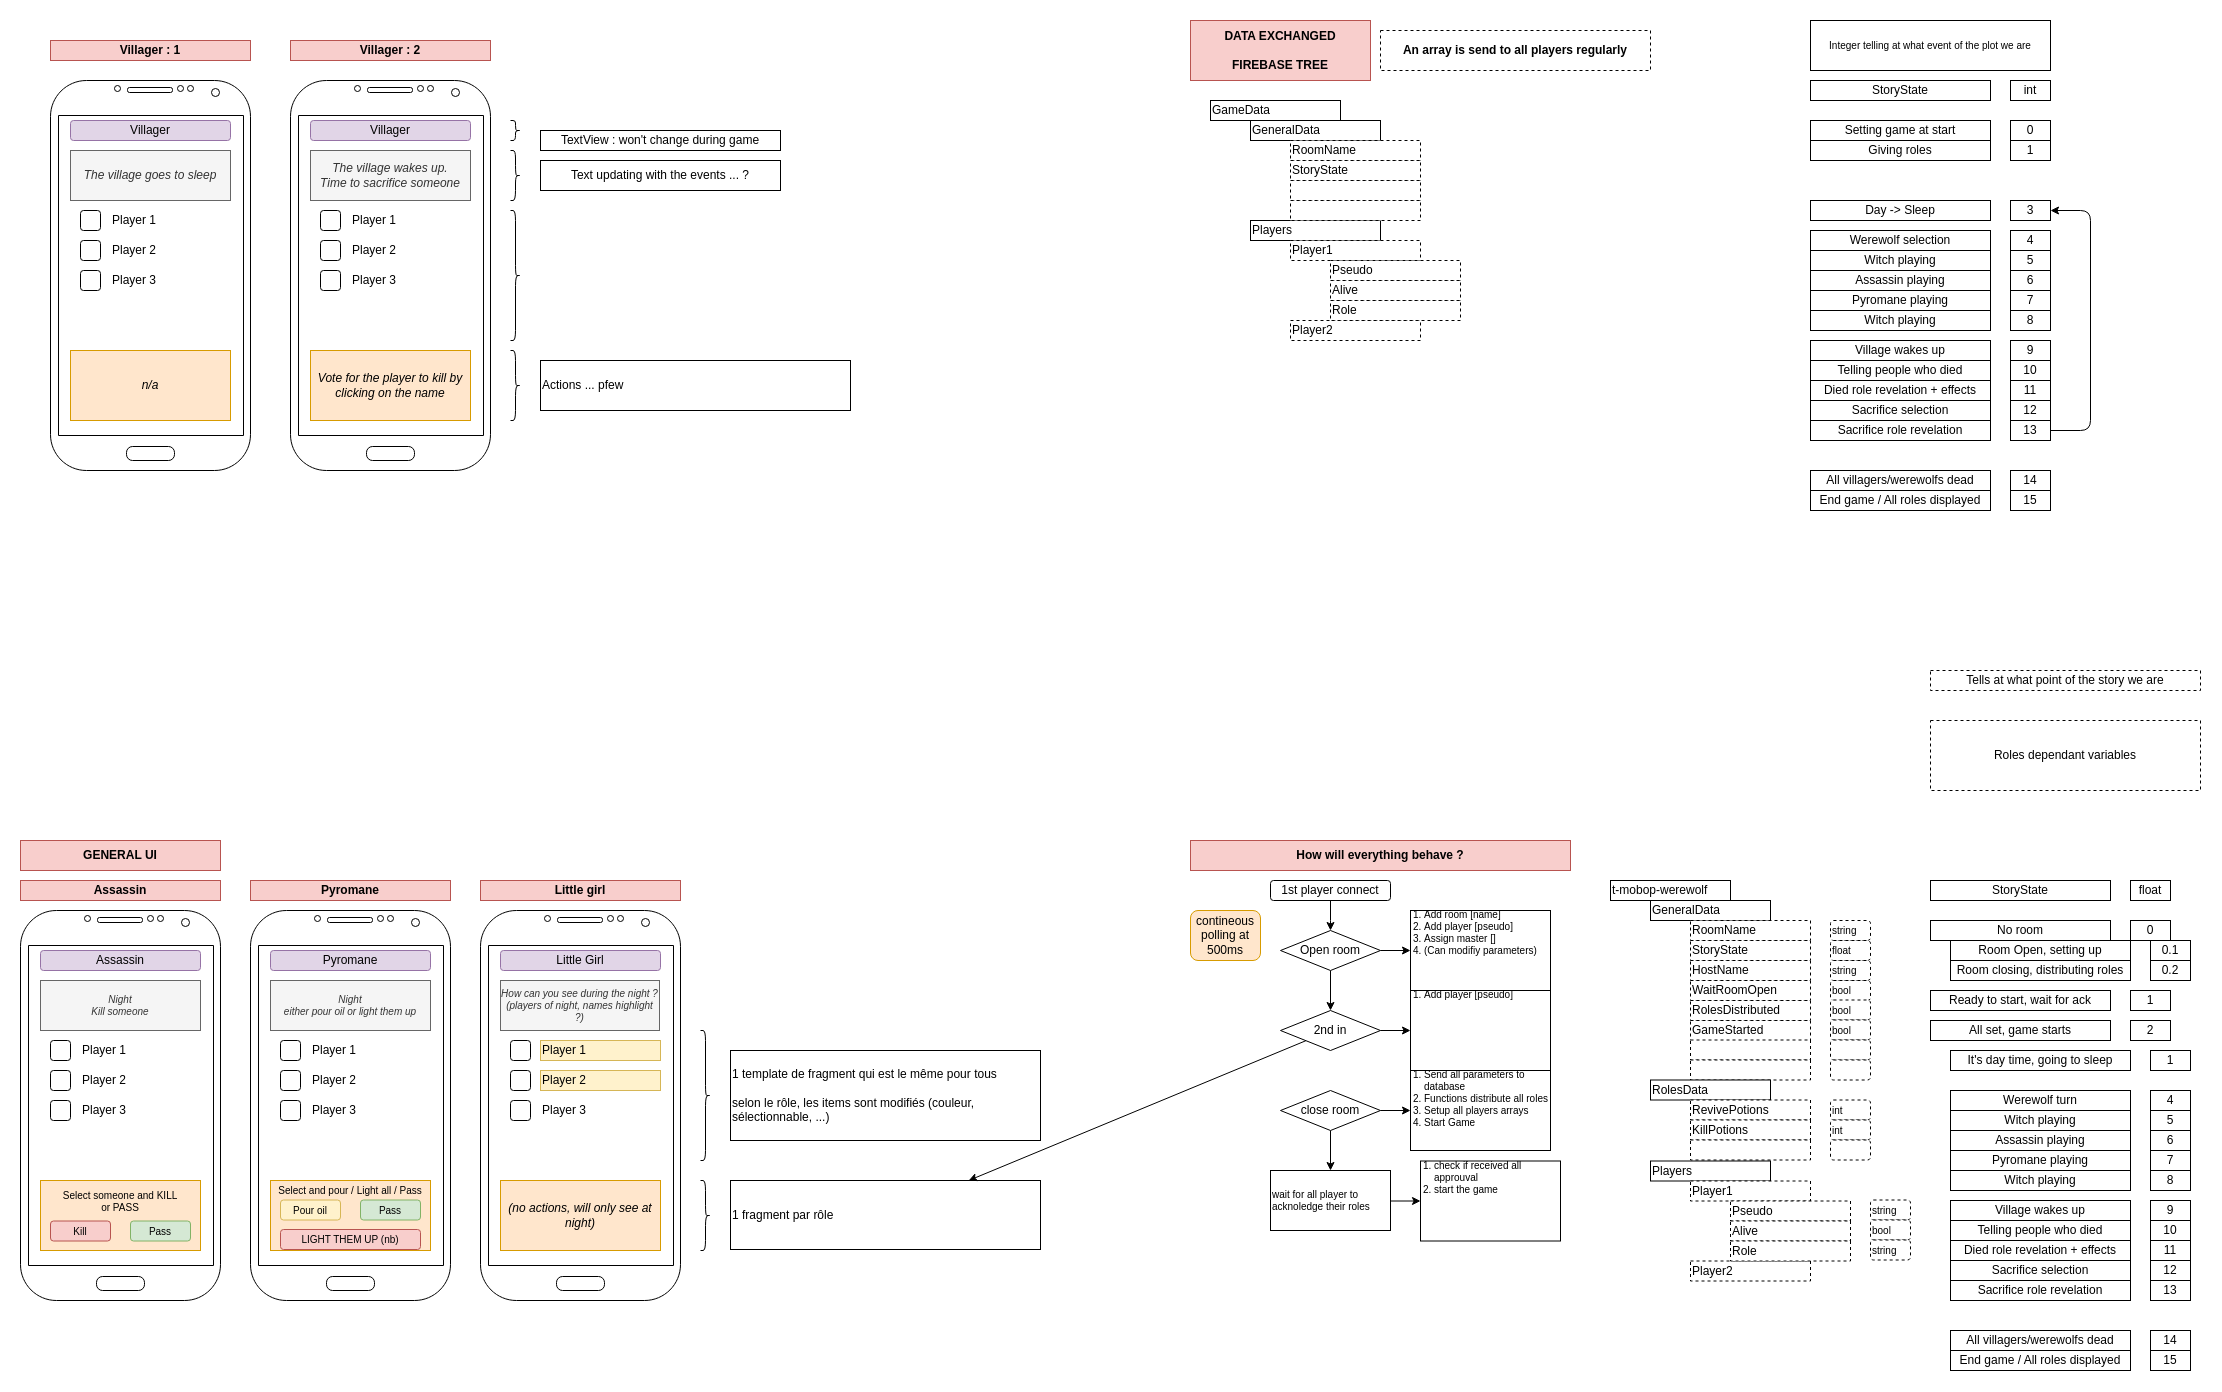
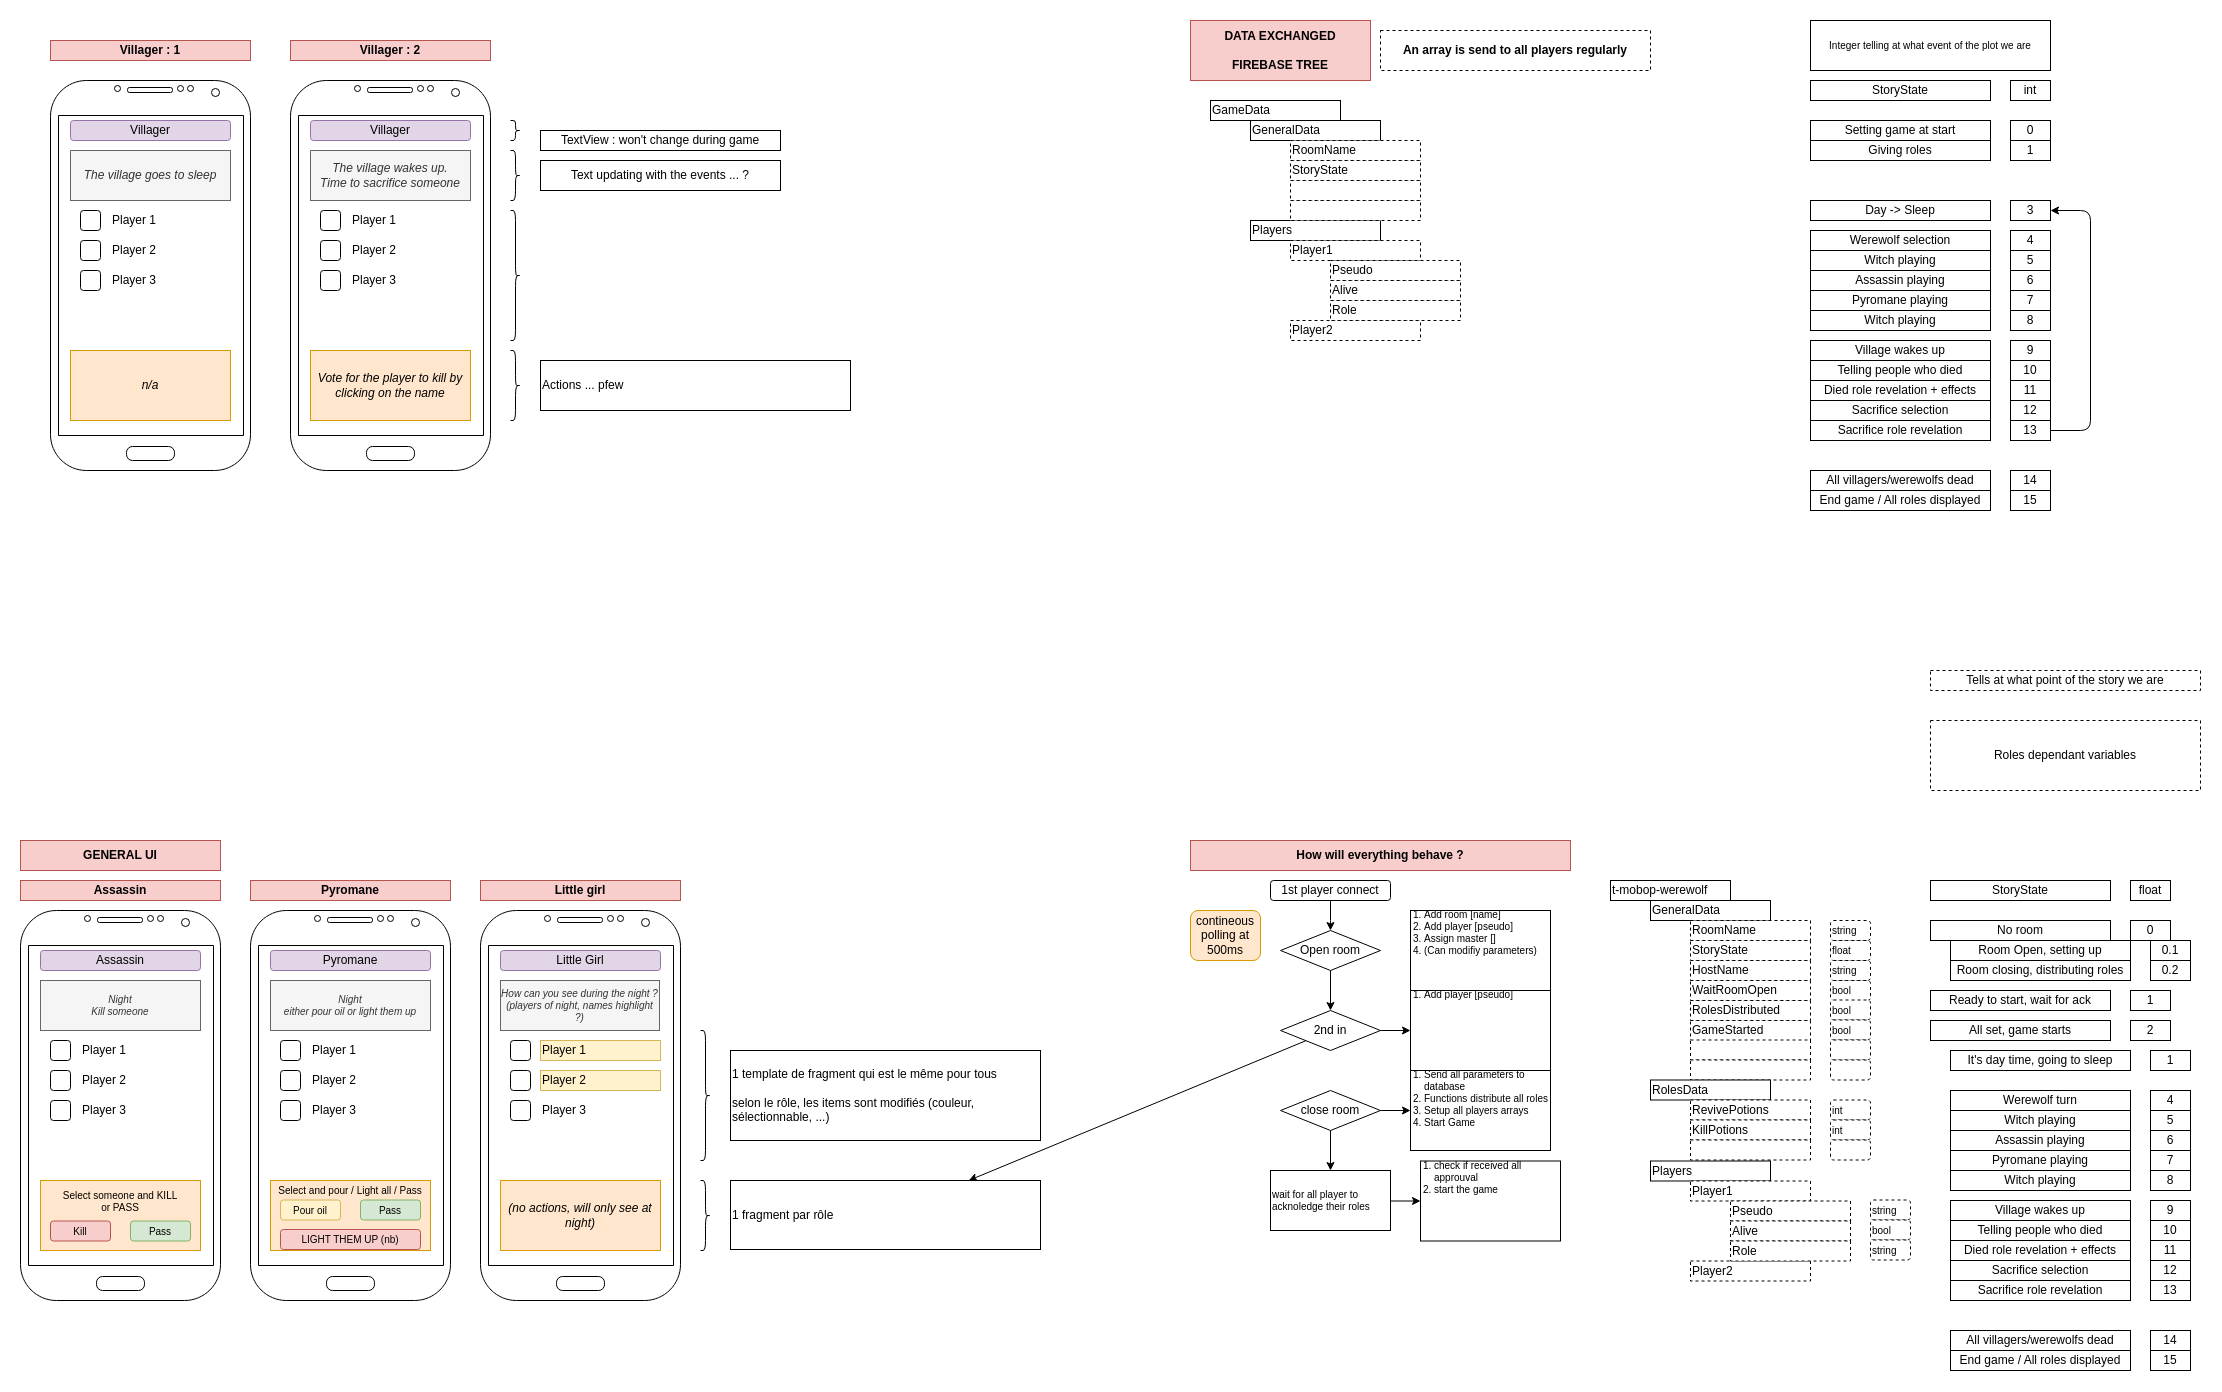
edge "Open room" -> "Add room [name] Add player [pseudo] Assign master [] (Can modifiy parameters)": removed
